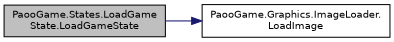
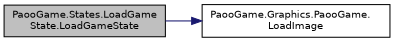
node "PaooGame.Graphics.ImageLoader. LoadImage": label "PaooGame.Graphics.ImageLoader. LoadImage" -> "PaooGame.Graphics.PaooGame. LoadImage"
